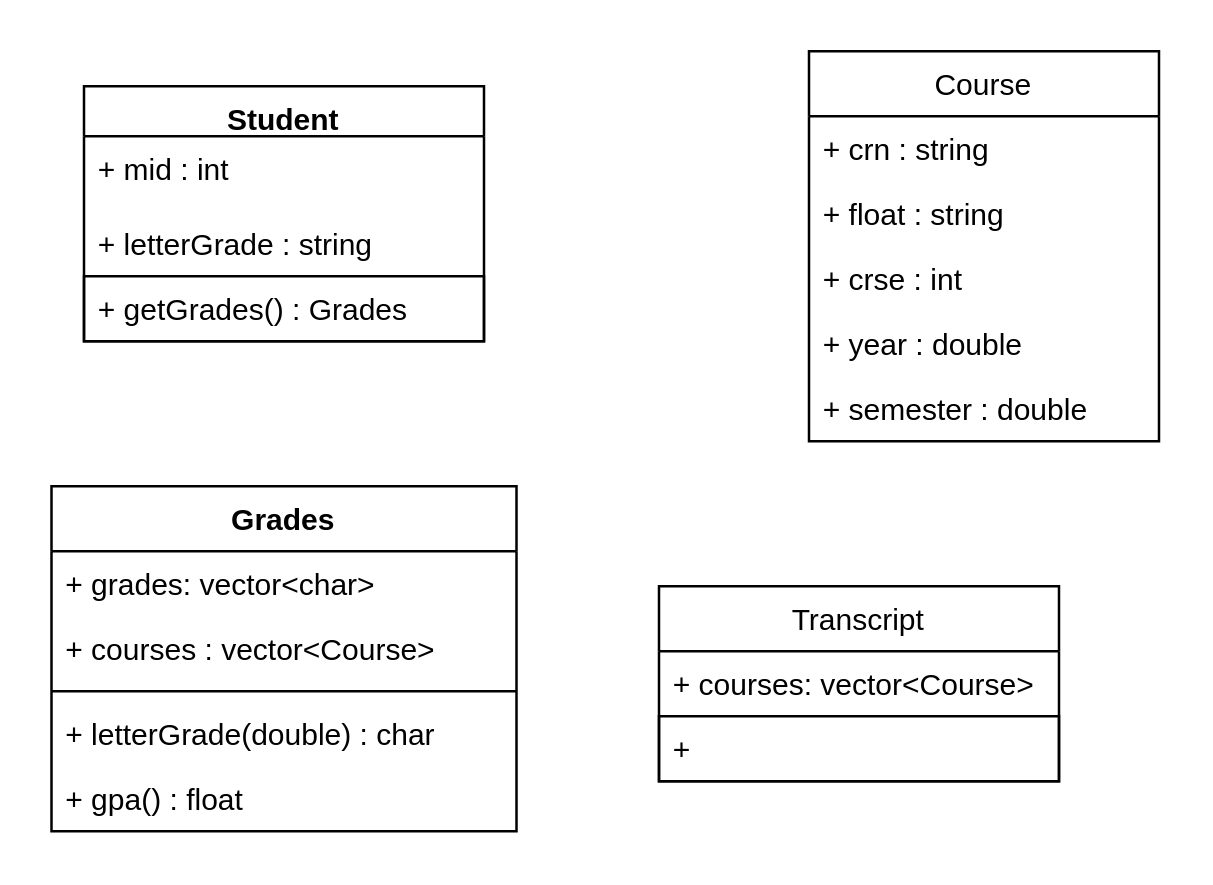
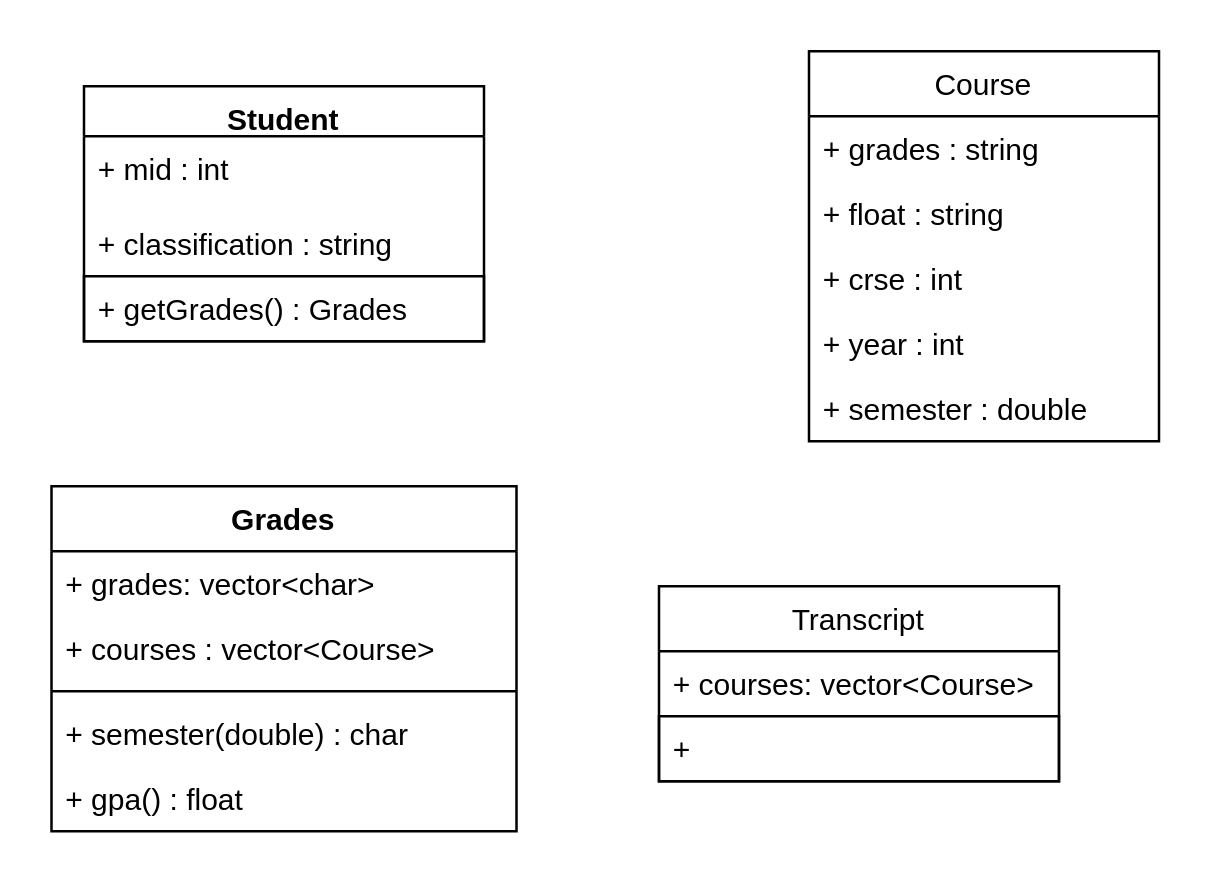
node "+ crn : string": label "+ crn : string" -> "+ grades : string"
node "+ letterGrade : string": label "+ letterGrade : string" -> "+ classification : string"
node "+ year : double": label "+ year : double" -> "+ year : int"
node "+ letterGrade(double) : char": label "+ letterGrade(double) : char" -> "+ semester(double) : char"
